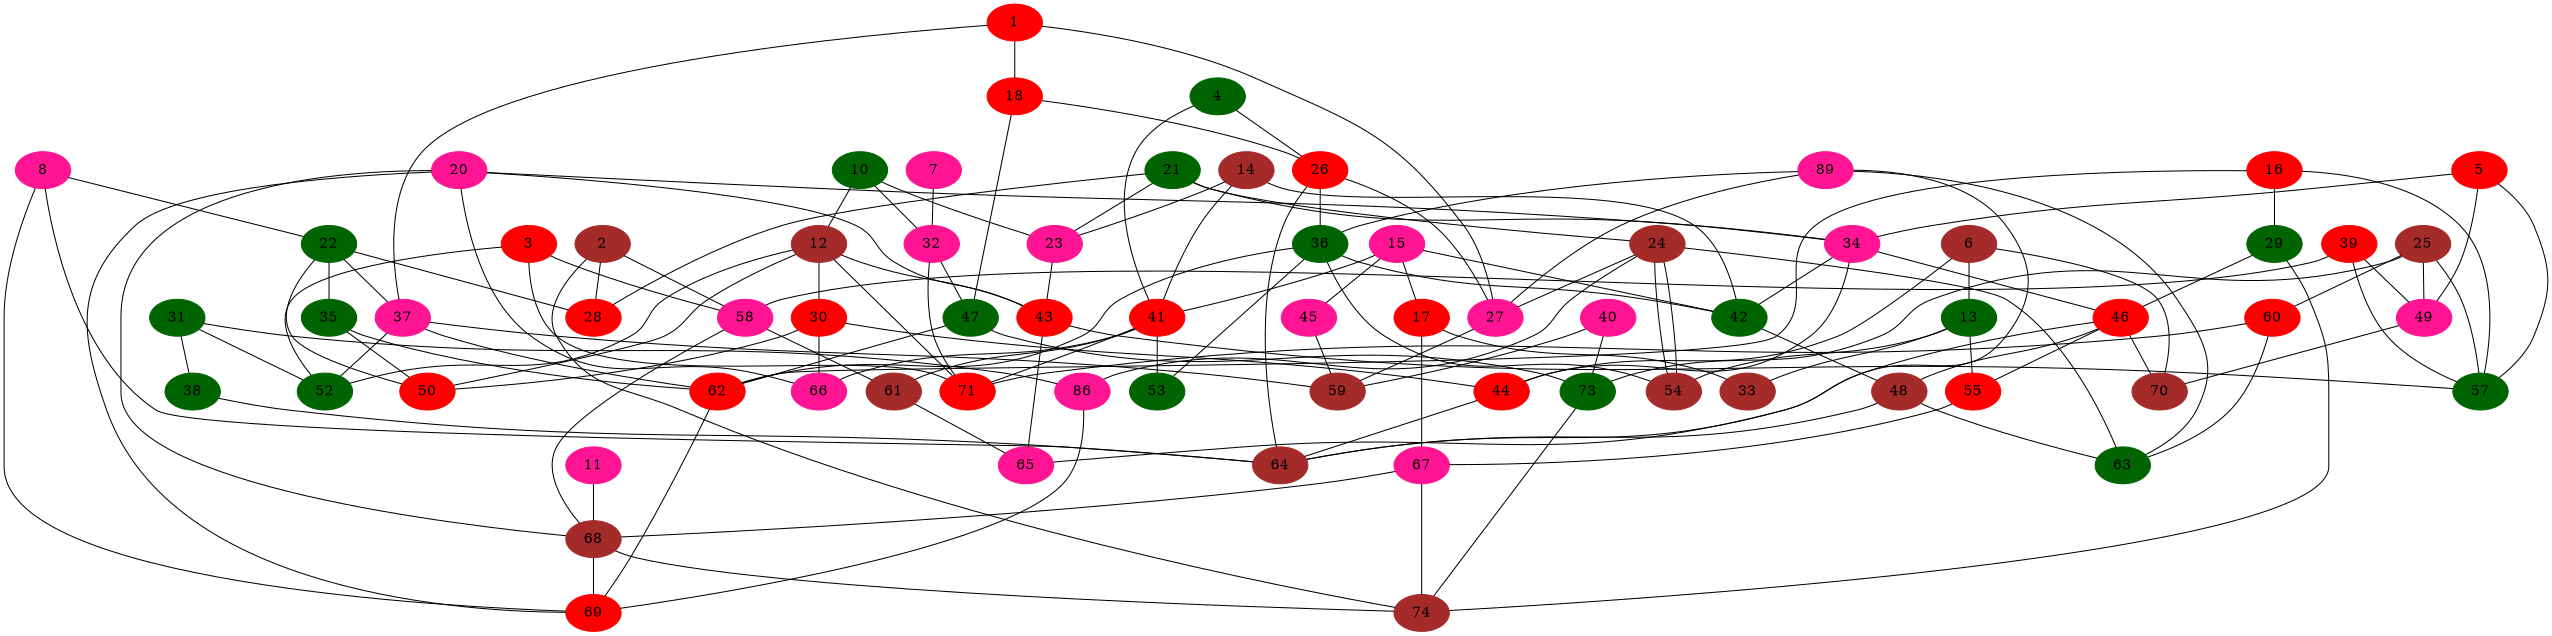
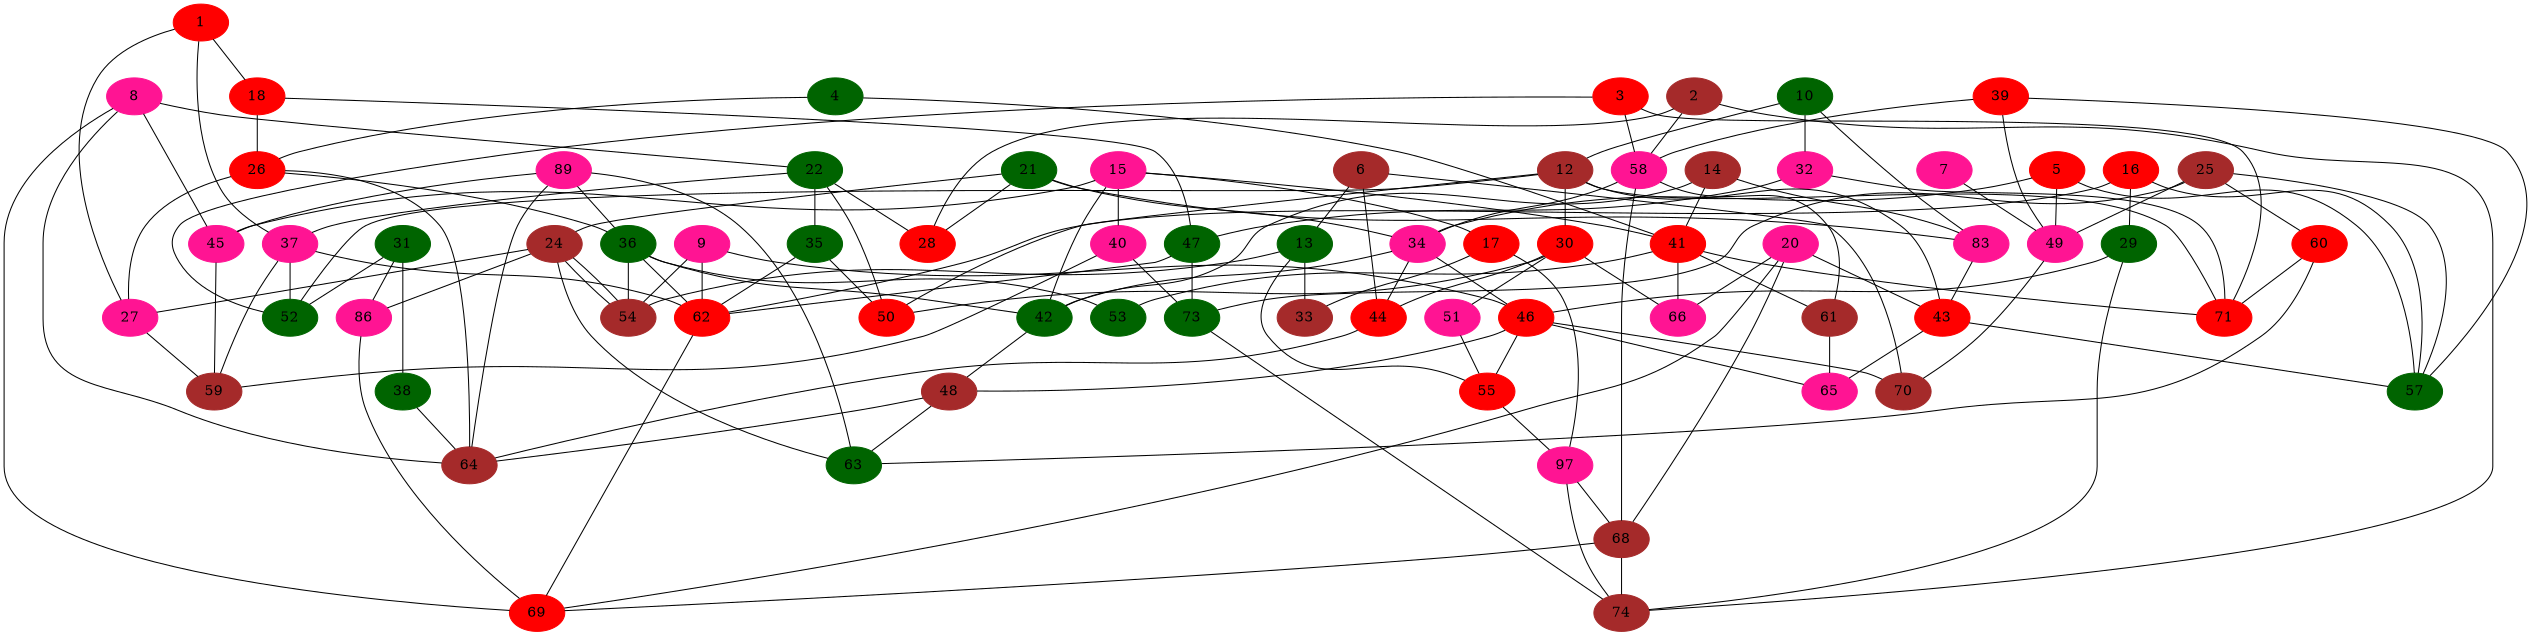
edge "8" -- "45": added
edge "20" -- "34": now "58" -- "34"
edge "15" -- "40": added
edge "7" -- "32": now "7" -- "49"
edge "89" -- "27": now "89" -- "45"
node "9": added
node "23": label "23" -> "83"
node "51": added
node "11": removed
node "67": label "67" -> "97"
